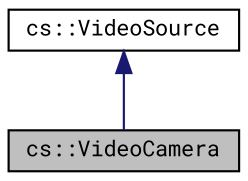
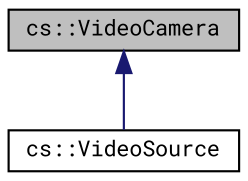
edge "cs::VideoCamera" -> "cs::VideoSource": reversed
